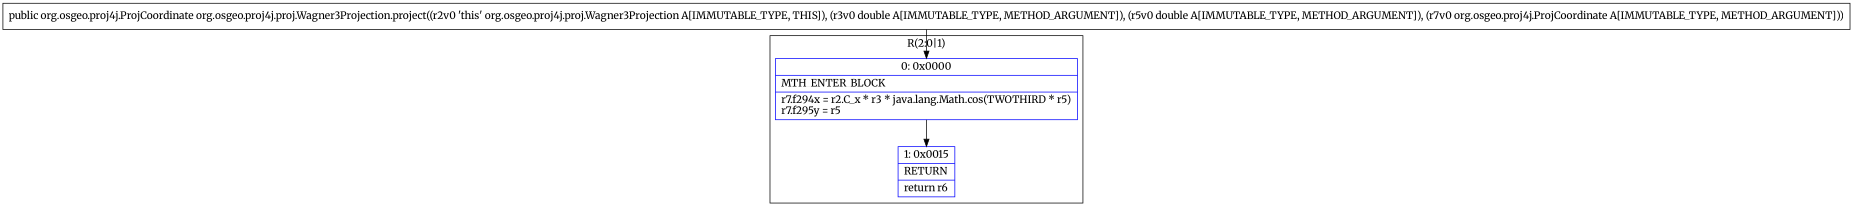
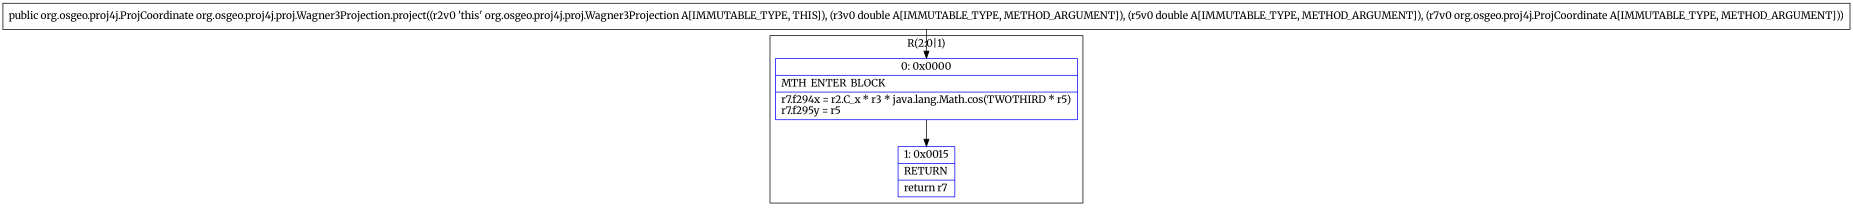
node "1: 0x0015": text "return r6" -> "return r7"
